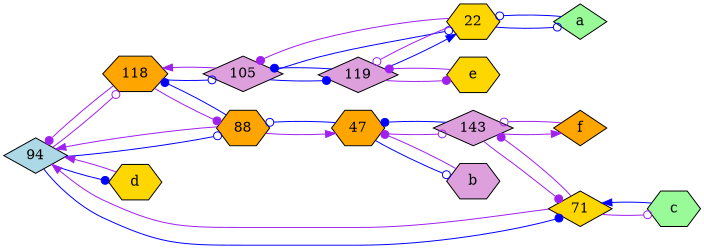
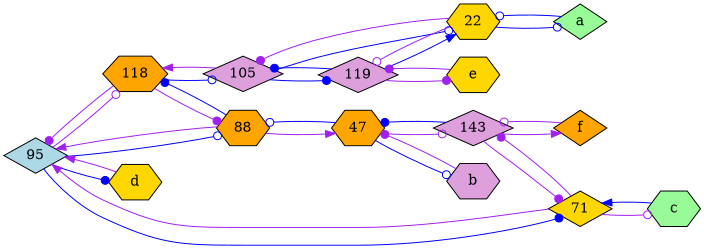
node "94": label "94" -> "95"
